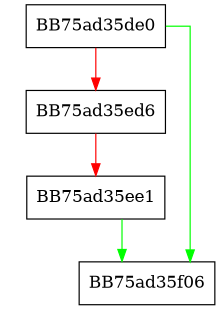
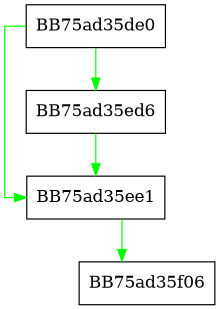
edge "BB75ad35de0" -> "BB75ad35ed6": color red -> green
edge "BB75ad35de0" -> "BB75ad35f06": now "BB75ad35de0" -> "BB75ad35ee1"
edge "BB75ad35ed6" -> "BB75ad35ee1": color red -> green
